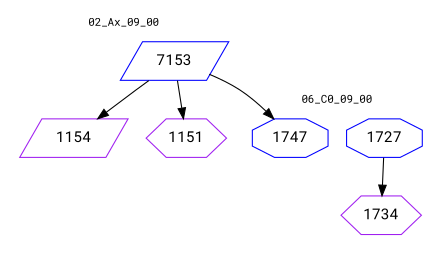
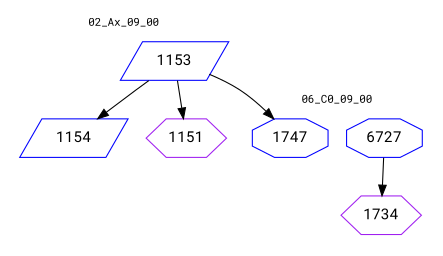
node "7153": label "7153" -> "1153"
node "1154": color purple -> blue
node "1727": label "1727" -> "6727"
